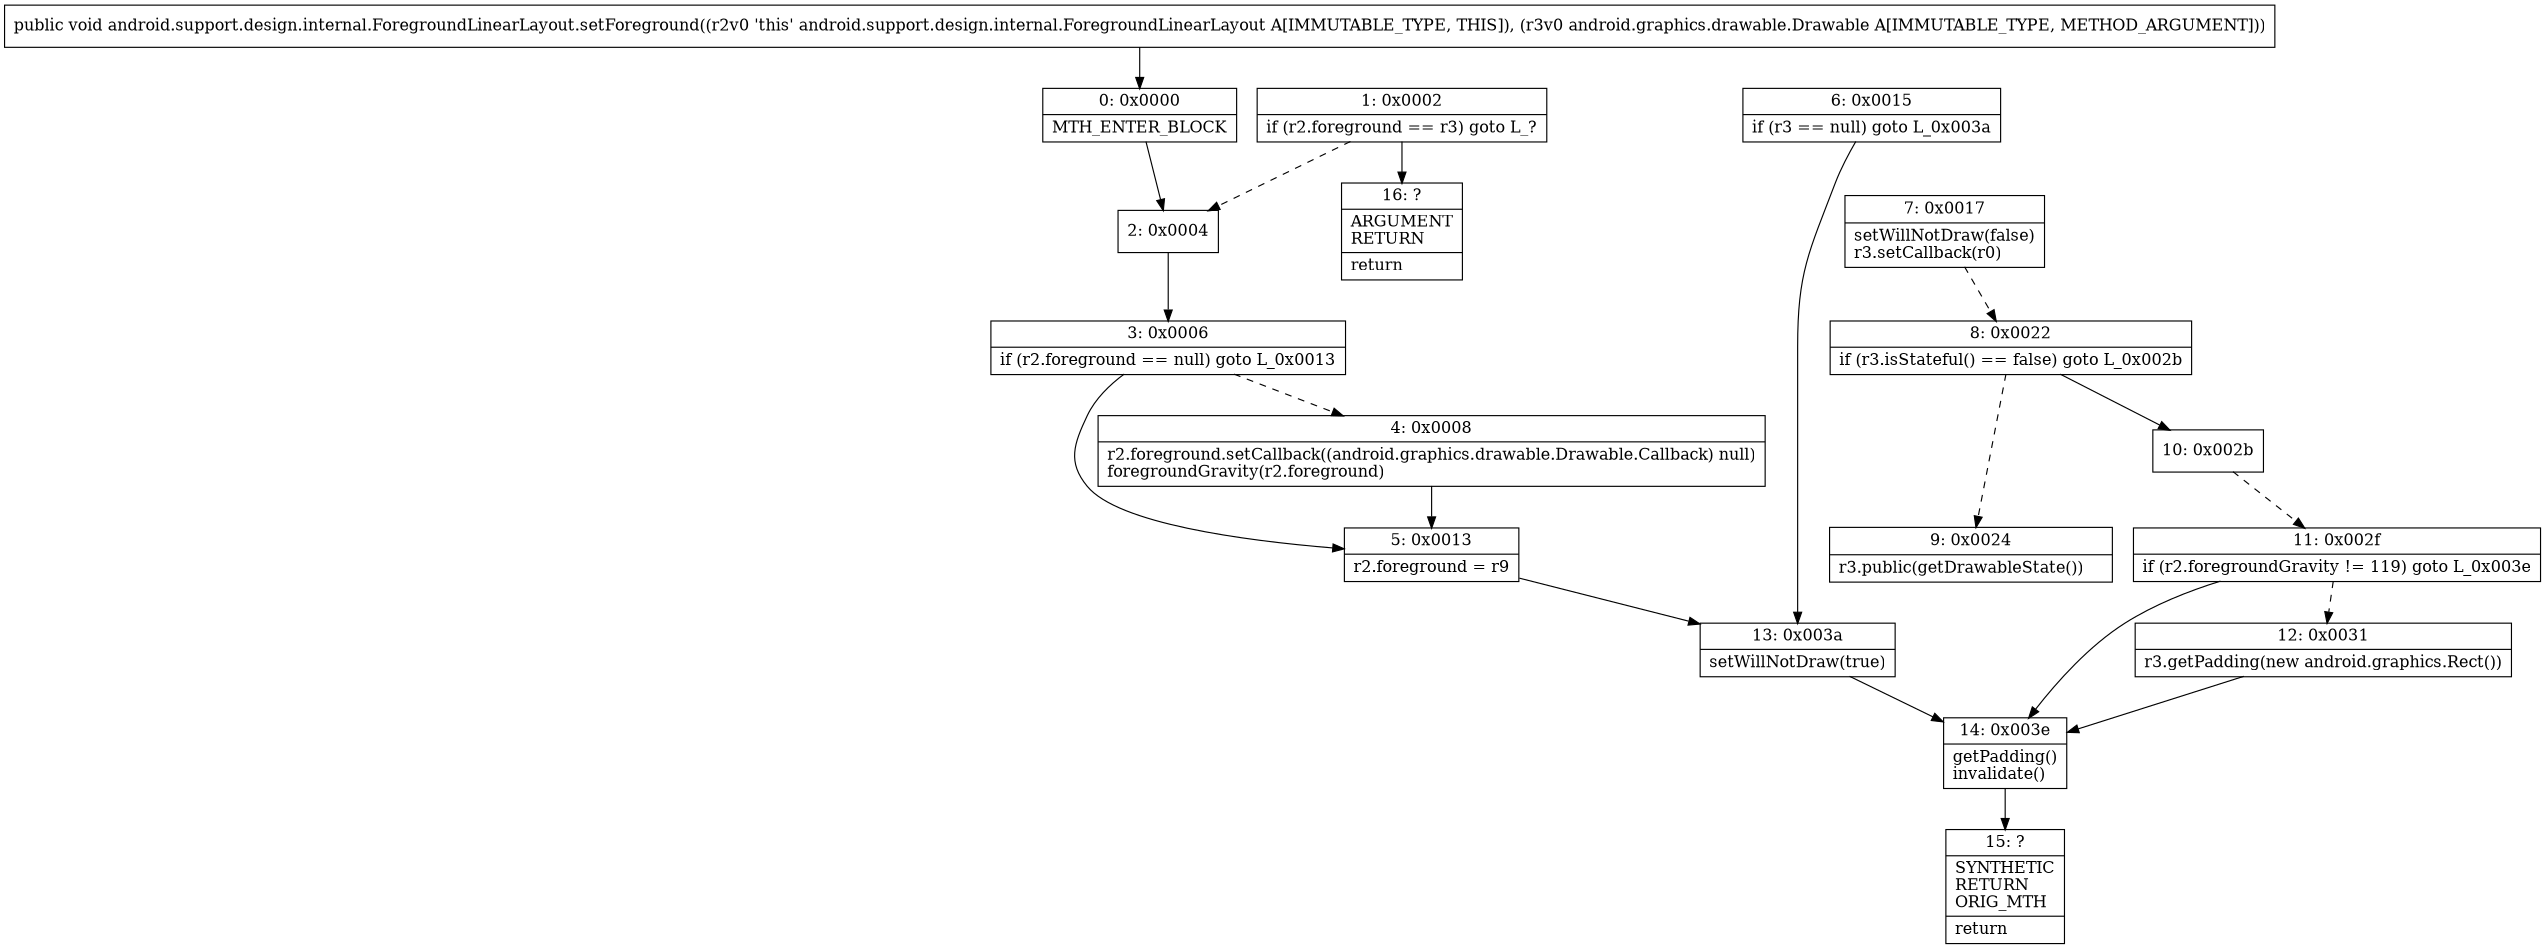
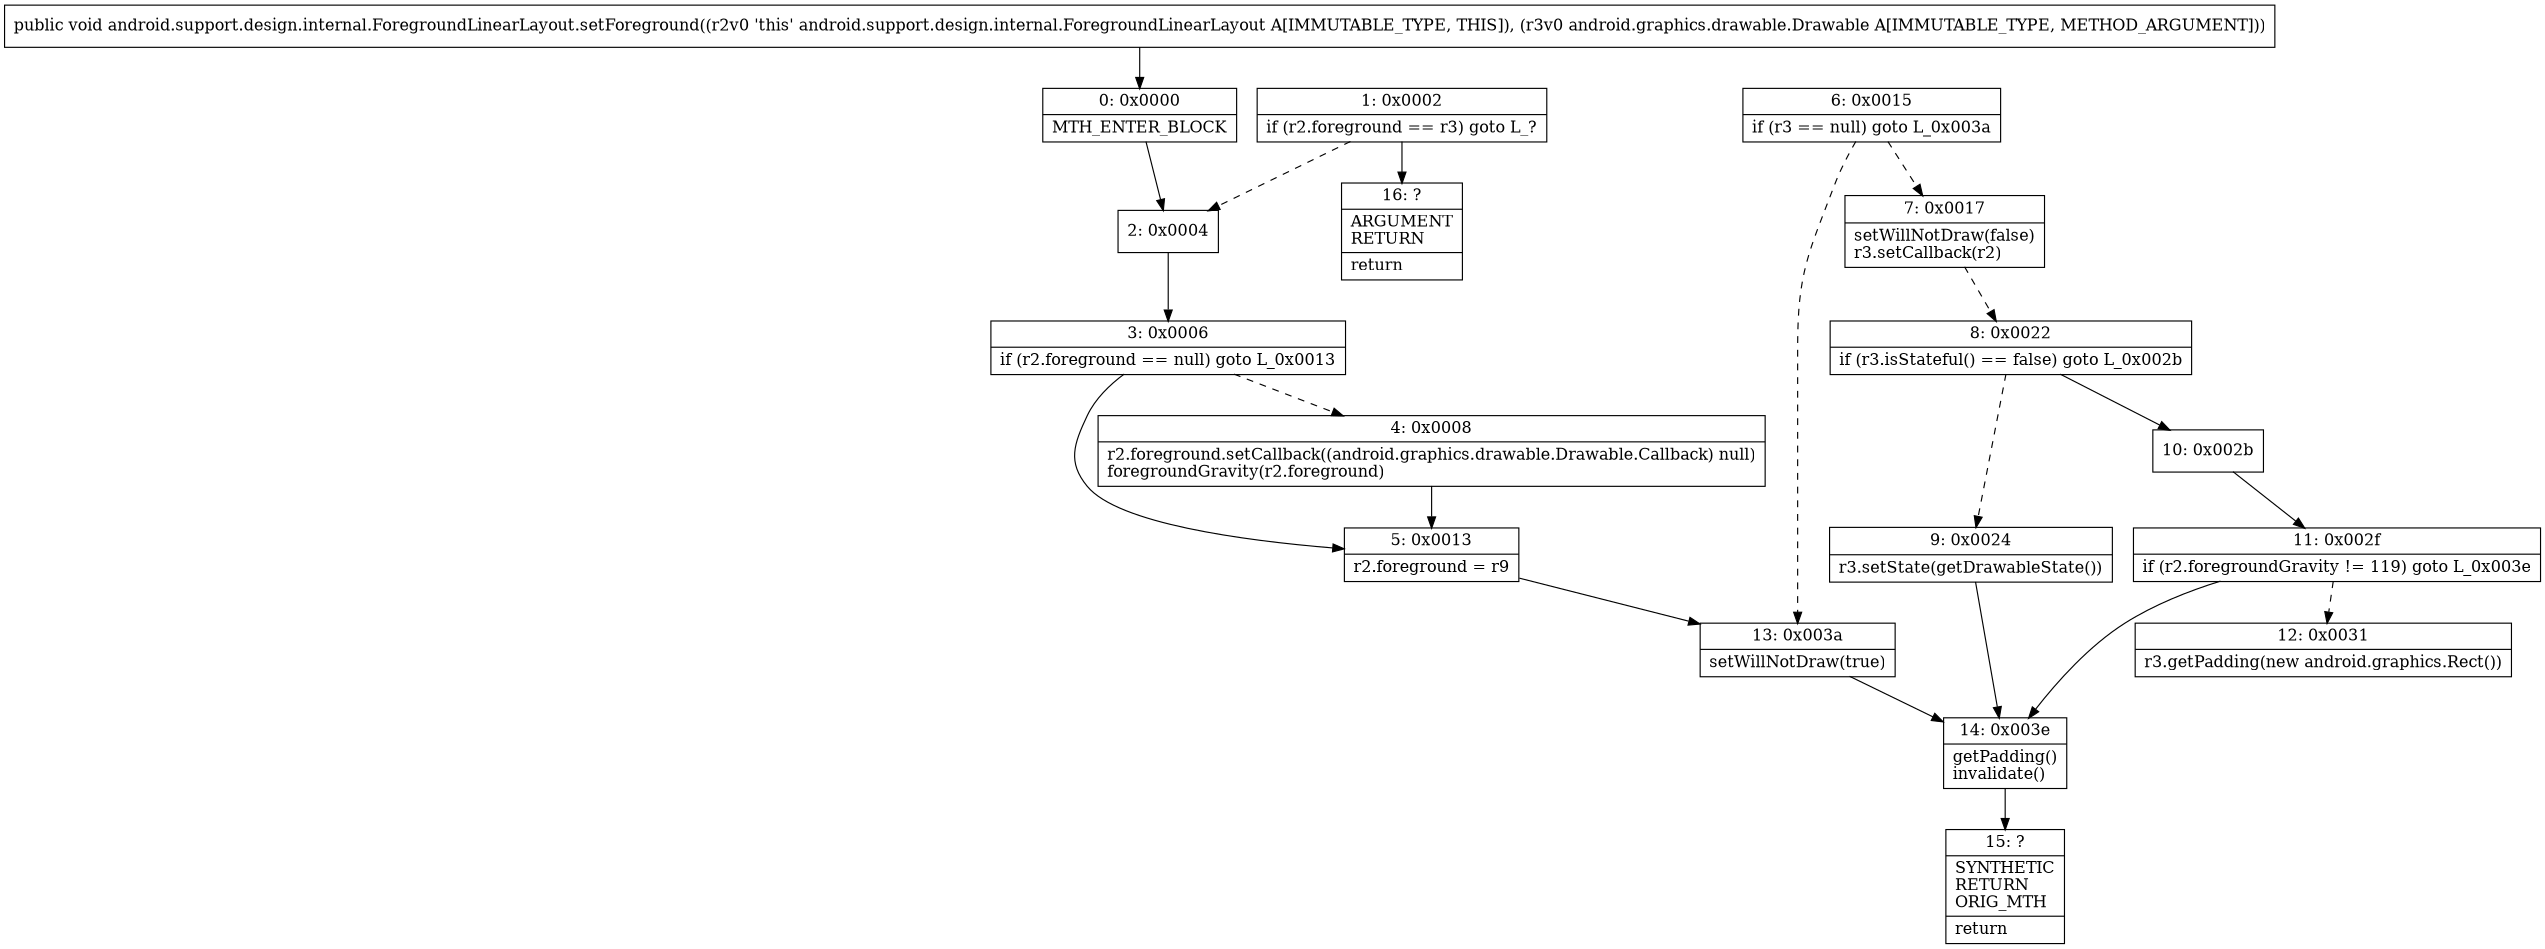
edge "6: 0x0015" -> "7: 0x0017": added
node "7: 0x0017": text "r3.setCallback(r0)" -> "r3.setCallback(r2)"
edge "6: 0x0015" -> "13: 0x003a": style solid -> dashed
edge "10: 0x002b" -> "11: 0x002f": style dashed -> solid
node "9: 0x0024": text "r3.public(getDrawableState())" -> "r3.setState(getDrawableState())"
edge "12: 0x0031" -> "14: 0x003e": now "9: 0x0024" -> "14: 0x003e"
